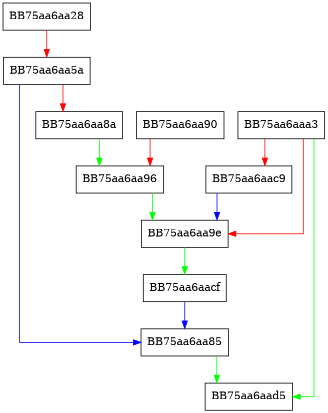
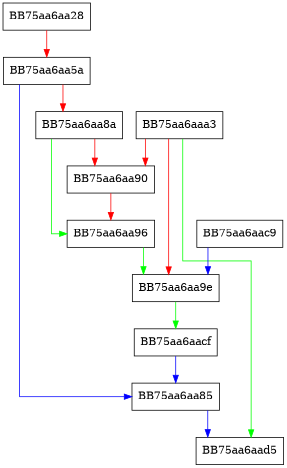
edge "BB75aa6aa8a" -> "BB75aa6aa90": added
edge "BB75aa6aaa3" -> "BB75aa6aac9": now "BB75aa6aaa3" -> "BB75aa6aa90"
edge "BB75aa6aa85" -> "BB75aa6aad5": color green -> blue
